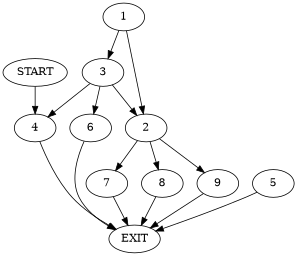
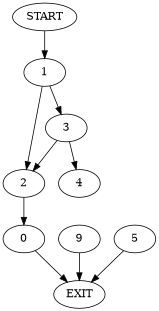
edge "START" -> "4": now "START" -> "1"
node "6": removed
edge "2" -> "9": removed
node "7": removed
node "8": label "8" -> "0"
edge "4" -> "EXIT": removed
